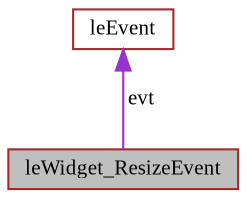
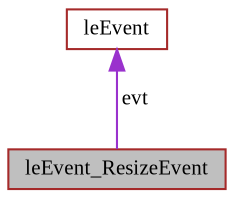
node "leWidget_ResizeEvent": label "leWidget_ResizeEvent" -> "leEvent_ResizeEvent"
